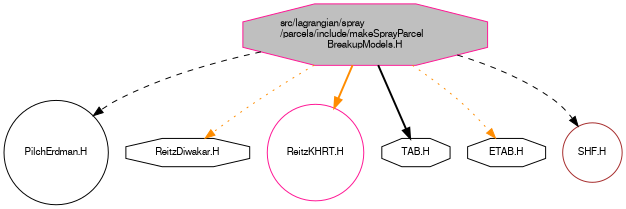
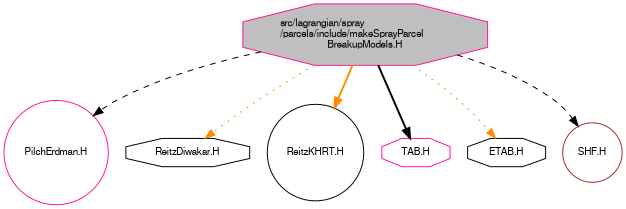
node "PilchErdman.H": color black -> deeppink
node "ReitzKHRT.H": color deeppink -> black
node "TAB.H": color black -> deeppink
